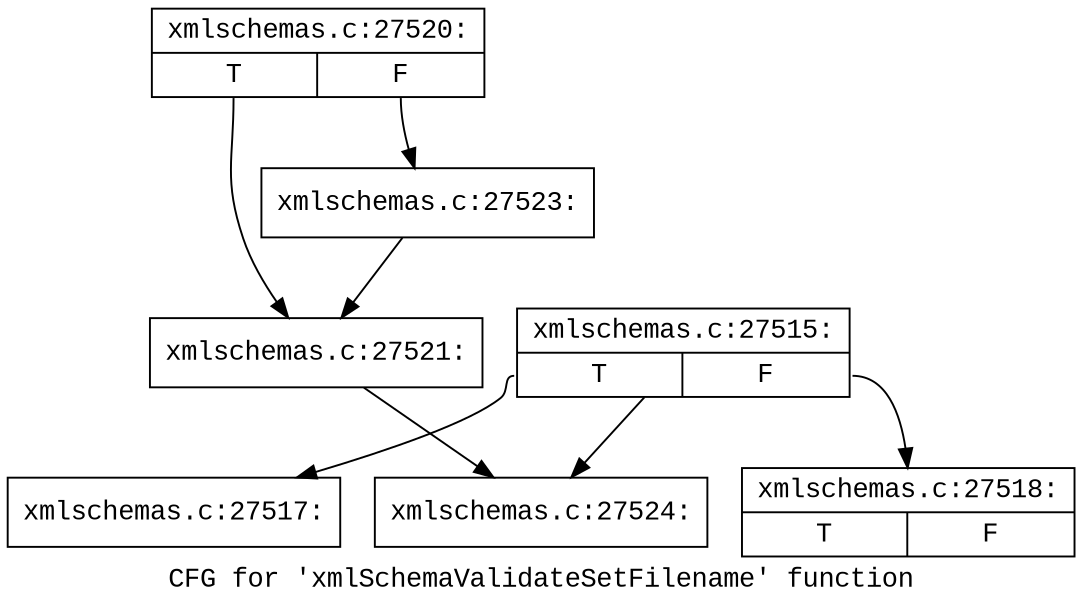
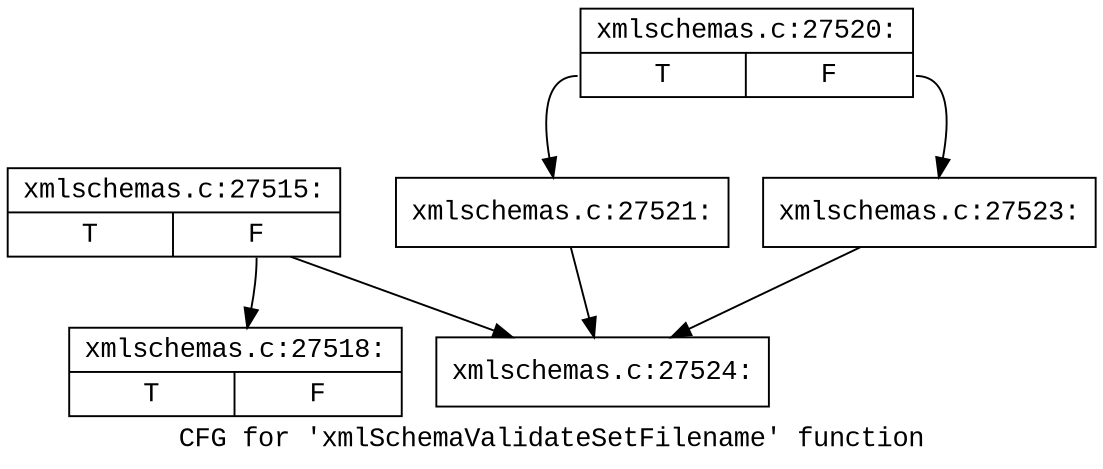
edge "xmlschemas.c:27523:" -> "xmlschemas.c:27521:": now "xmlschemas.c:27523:" -> "xmlschemas.c:27524:"
node "xmlschemas.c:27517:": removed
